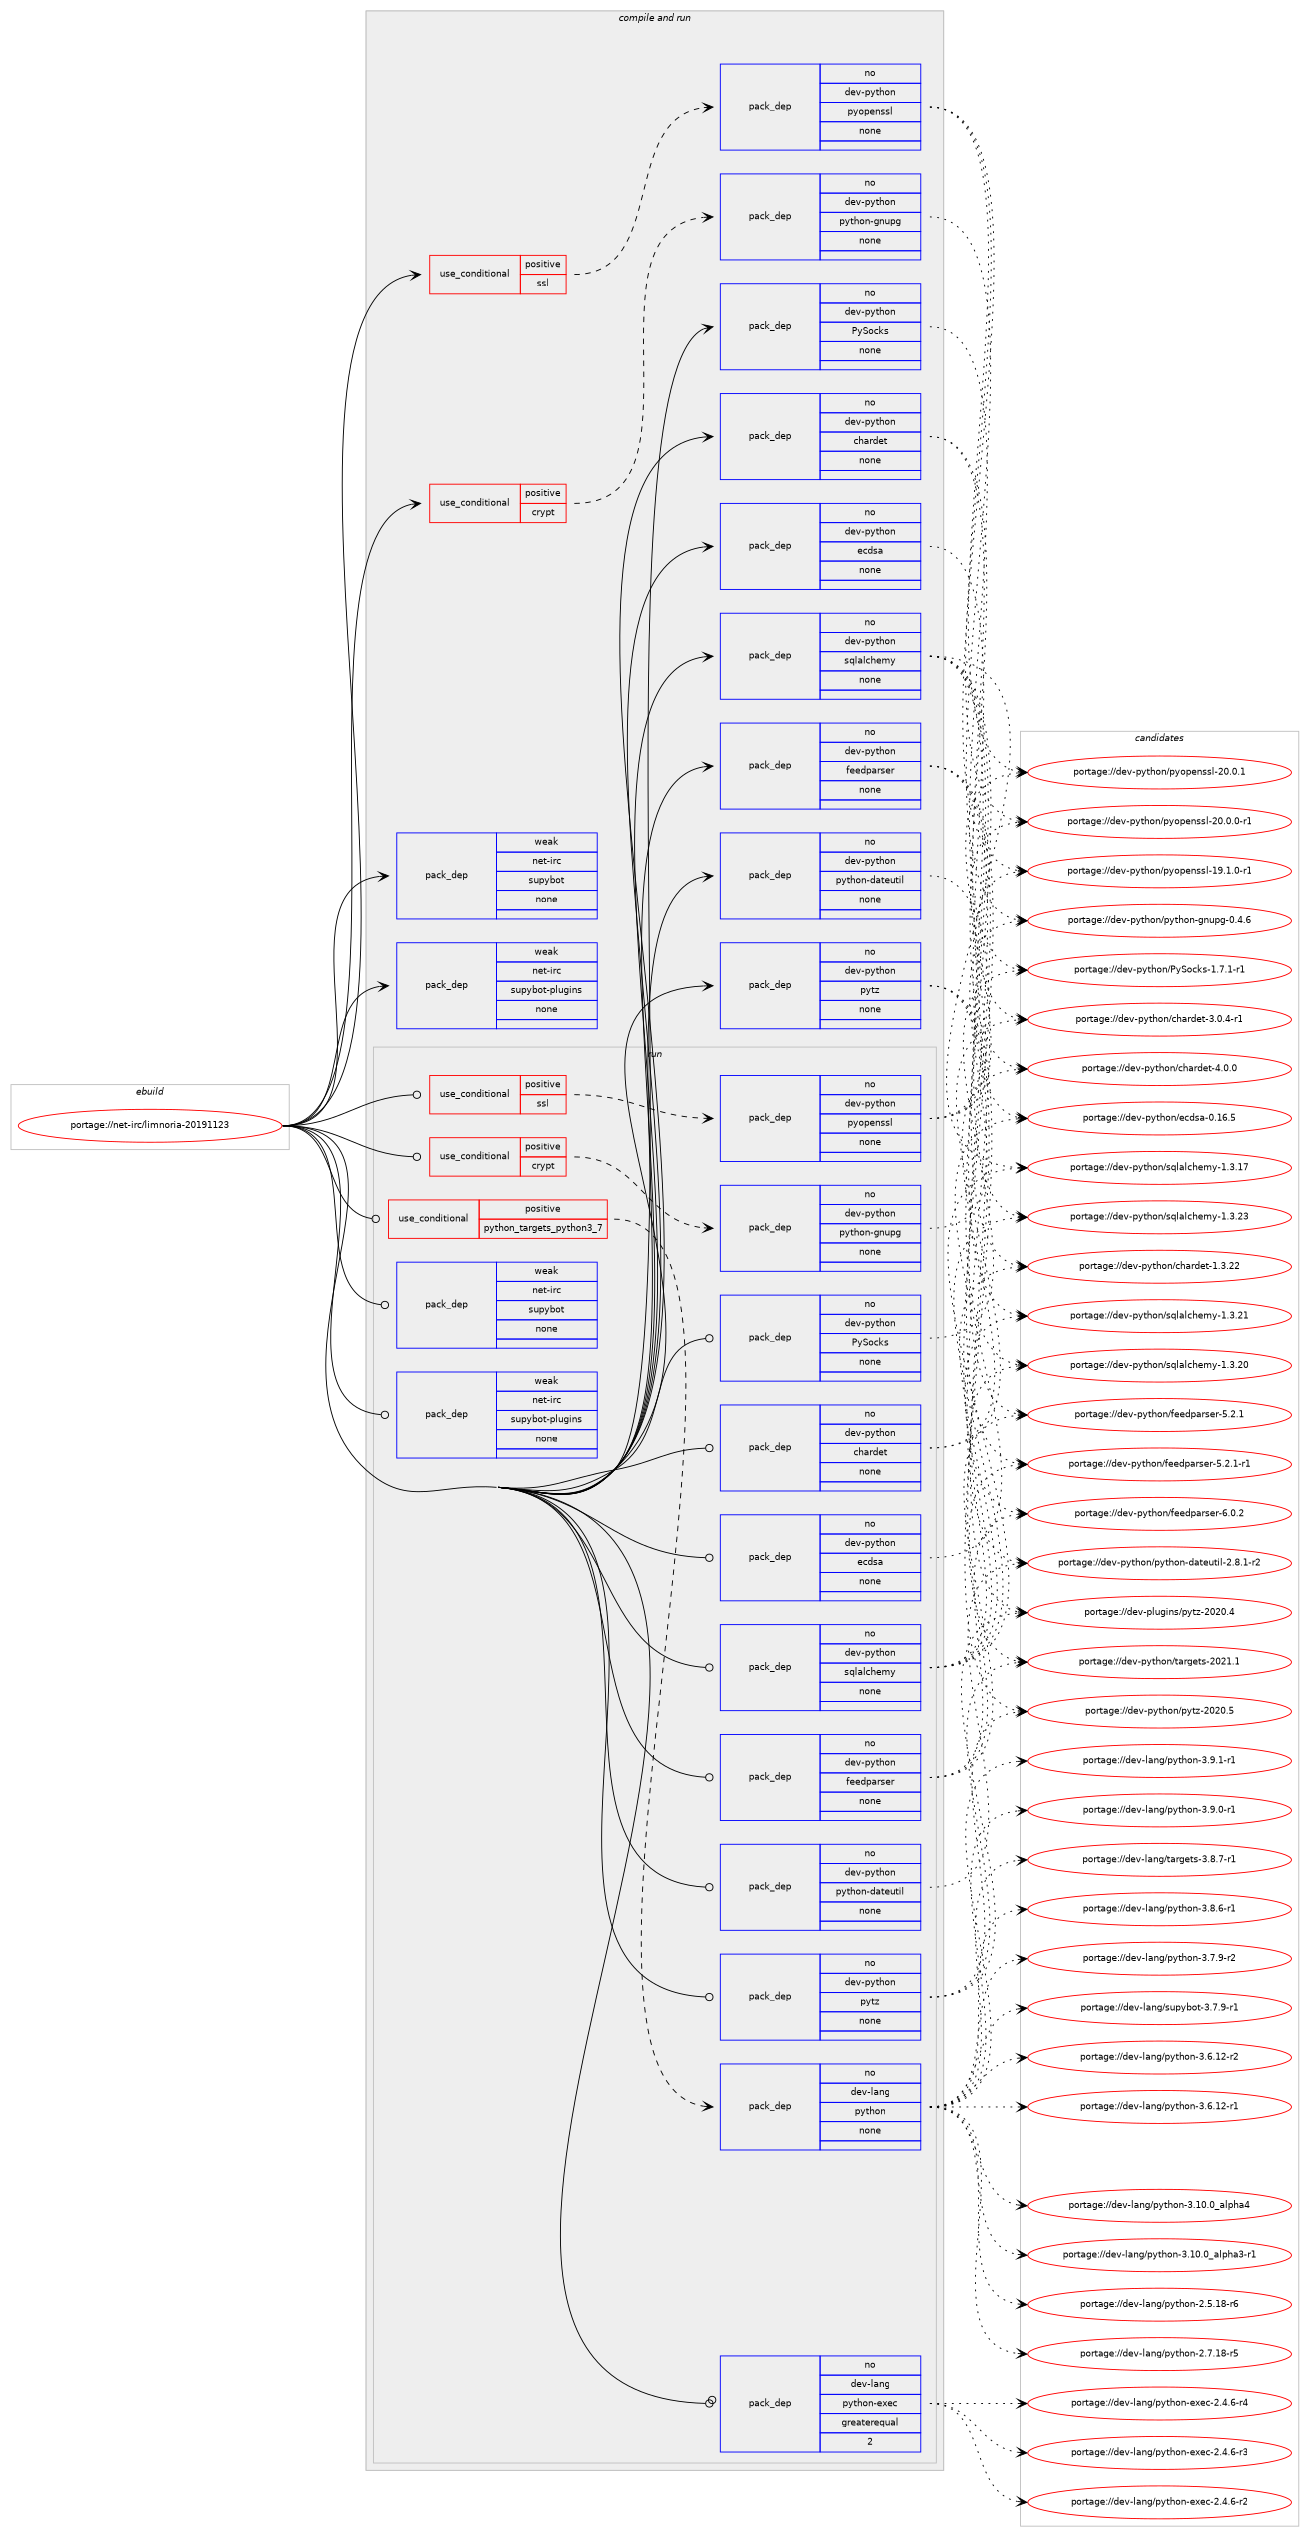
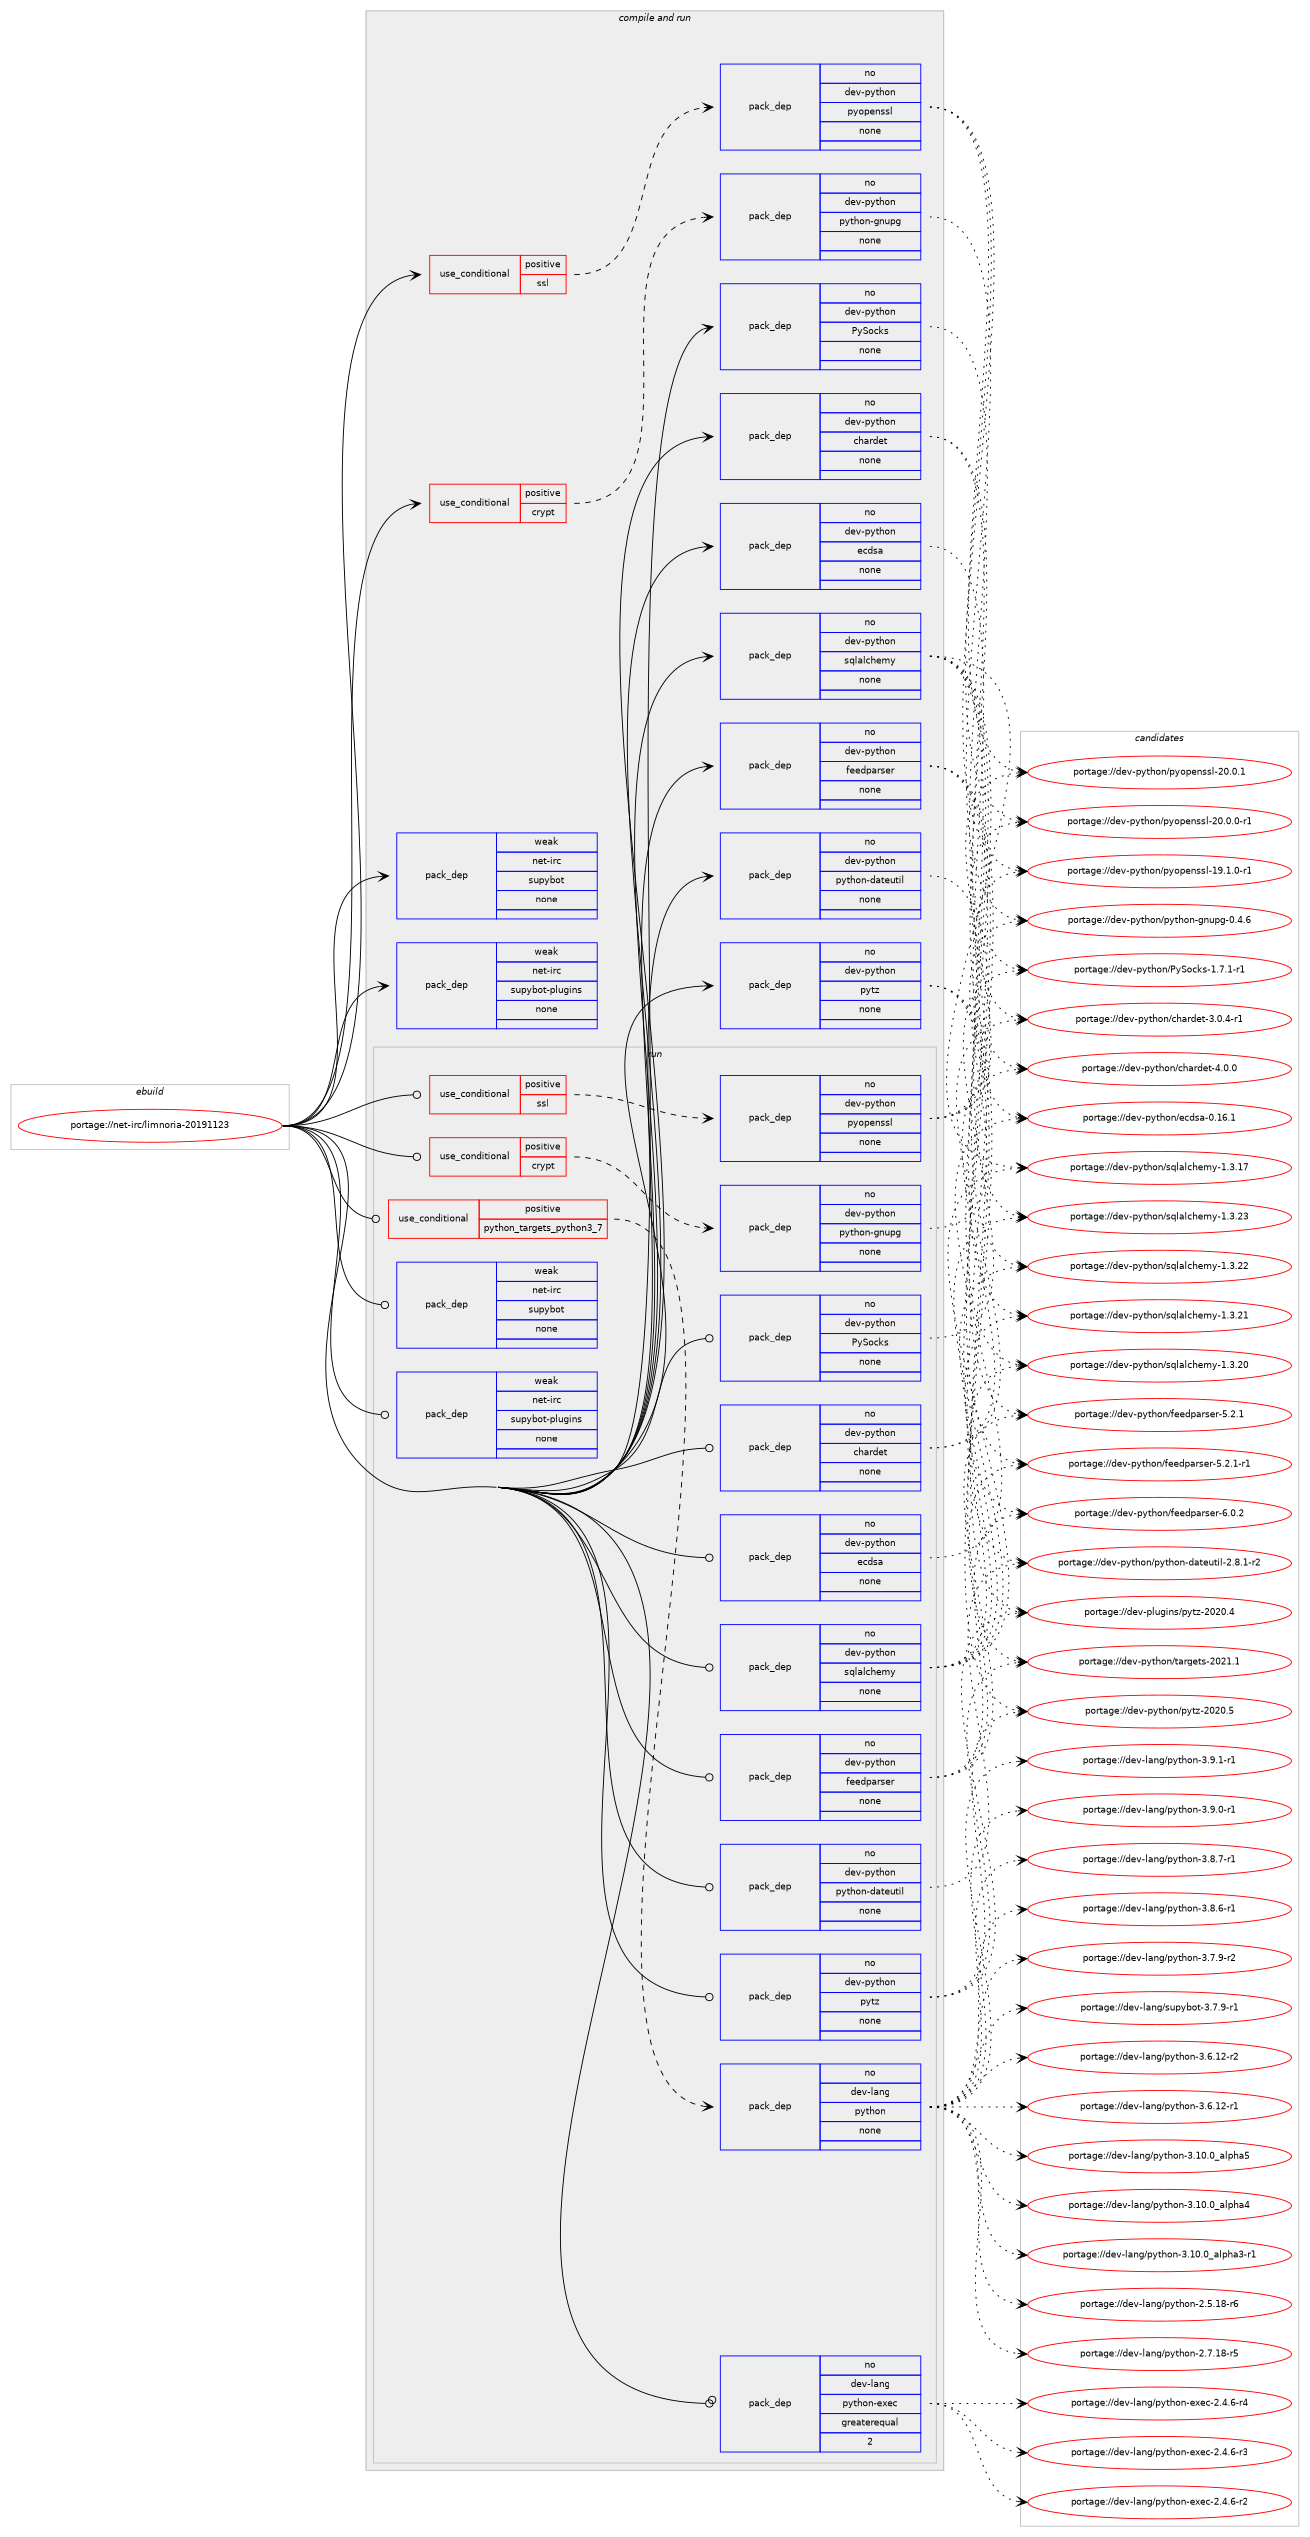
node "portage://dev-python/ecdsa-0.16.5": label "portage://dev-python/ecdsa-0.16.5" -> "portage://dev-python/ecdsa-0.16.1"
node "portage://dev-python/chardet-1.3.22": label "portage://dev-python/chardet-1.3.22" -> "portage://dev-python/sqlalchemy-1.3.22"
node "portage://dev-lang/targets-3.8.7-r1": label "portage://dev-lang/targets-3.8.7-r1" -> "portage://dev-lang/python-3.8.7-r1"
node "portage://dev-lang/python-3.10.0_alpha5": added
